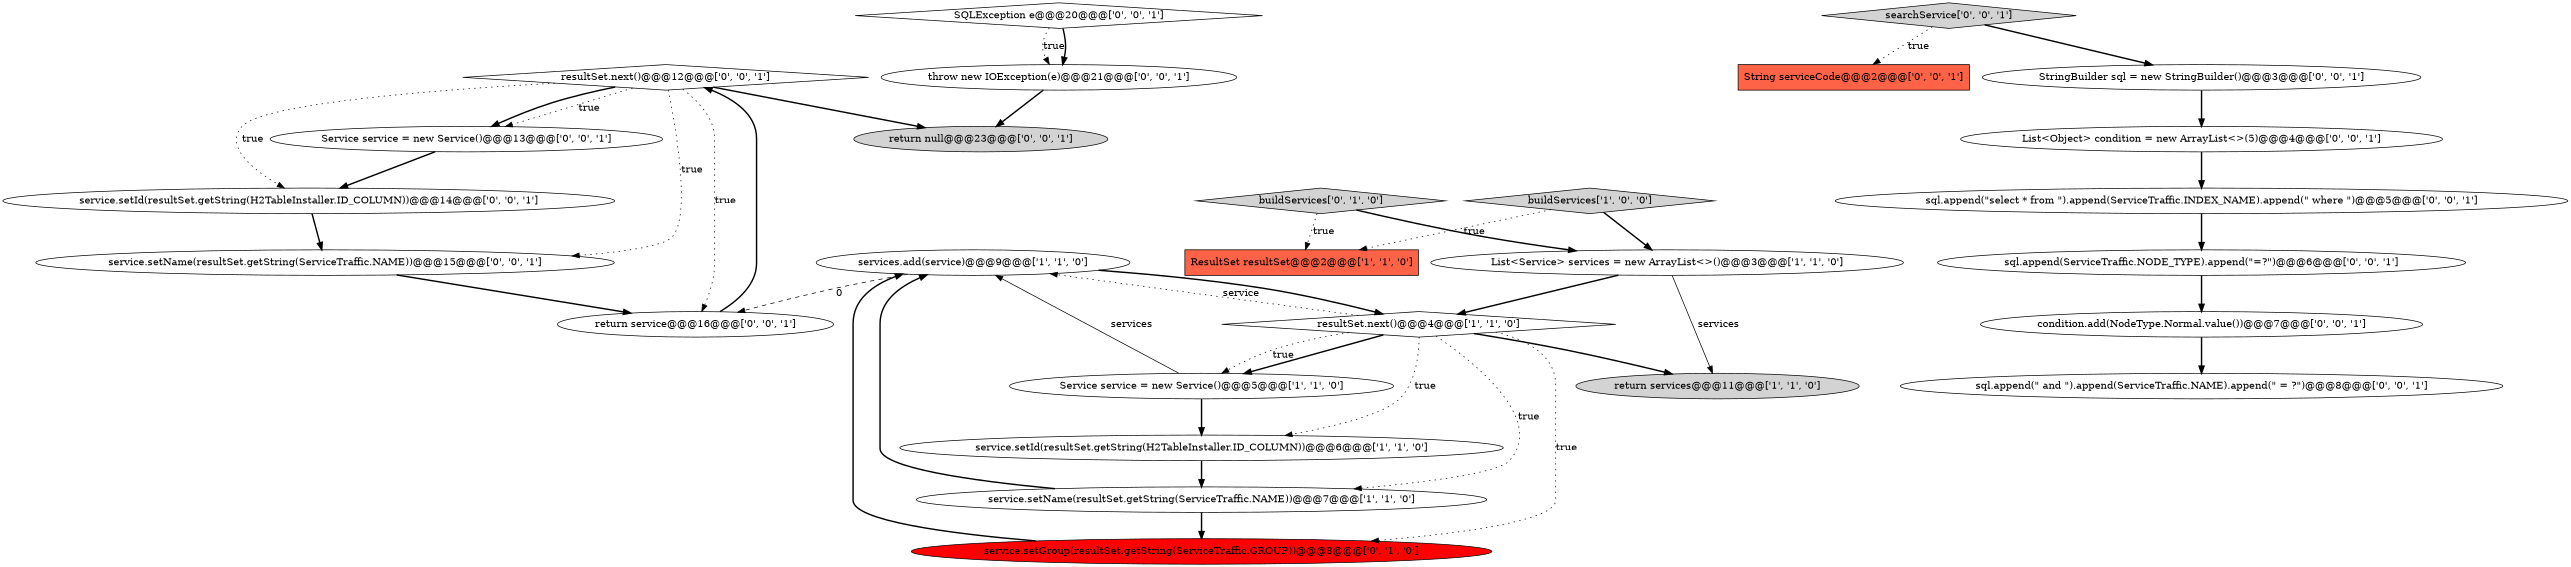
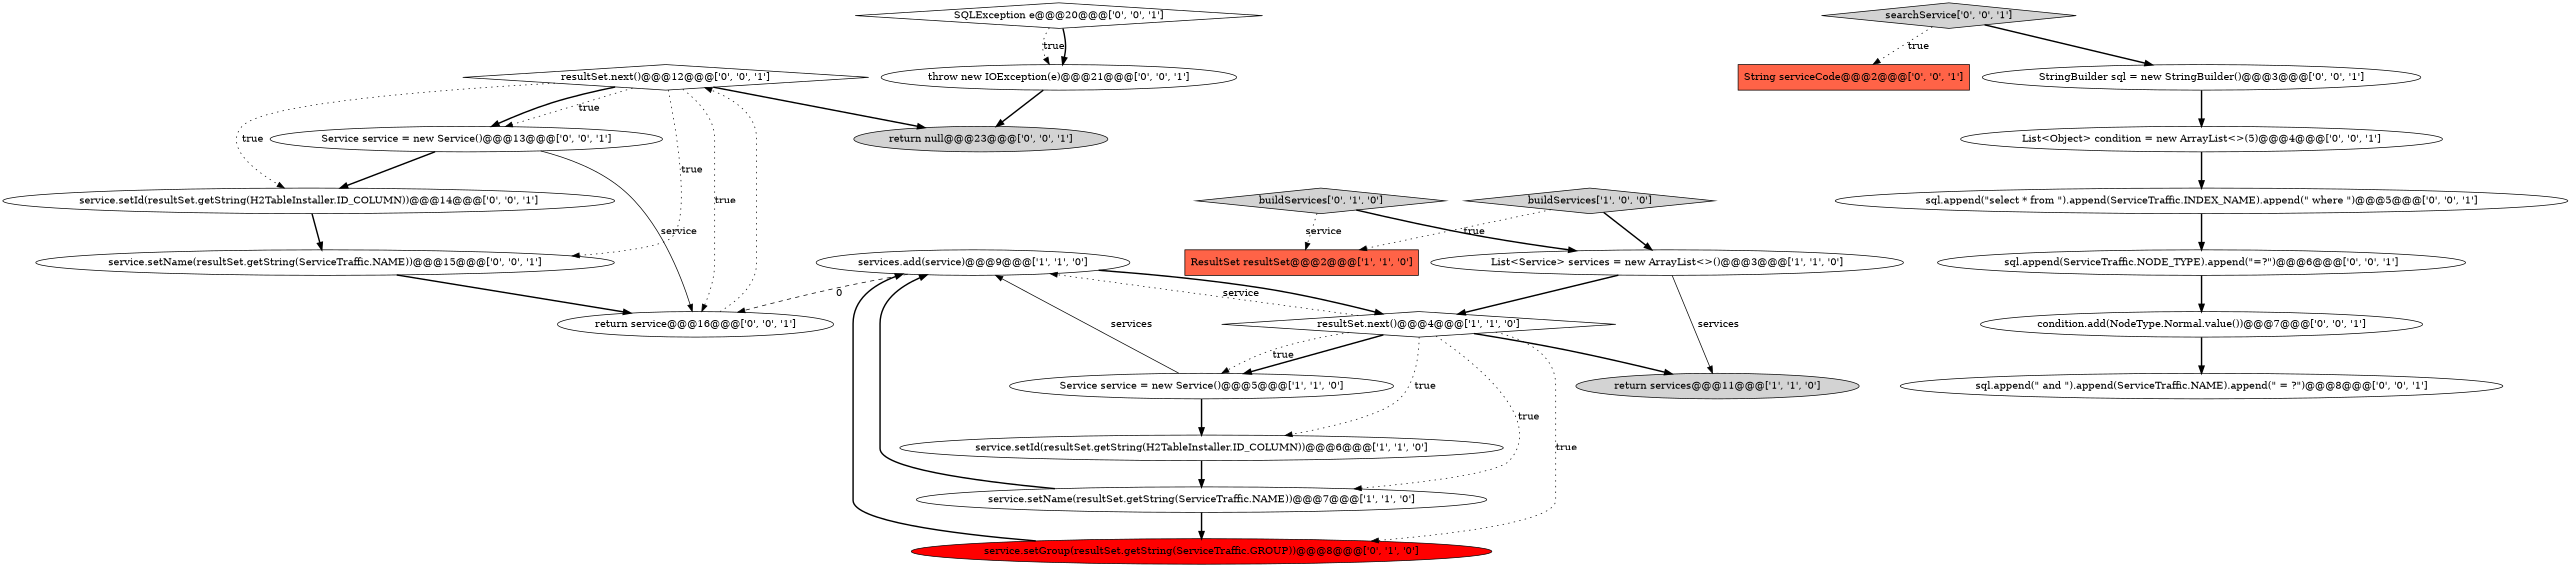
edge "return service@@@16@@@['0', '0', '1']" -> "resultSet.next()@@@12@@@['0', '0', '1']": style bold -> dotted
edge "Service service = new Service()@@@13@@@['0', '0', '1']" -> "return service@@@16@@@['0', '0', '1']": added, label "service"
edge "buildServices['0', '1', '0']" -> "ResultSet resultSet@@@2@@@['1', '1', '0']": label "true" -> "service"
